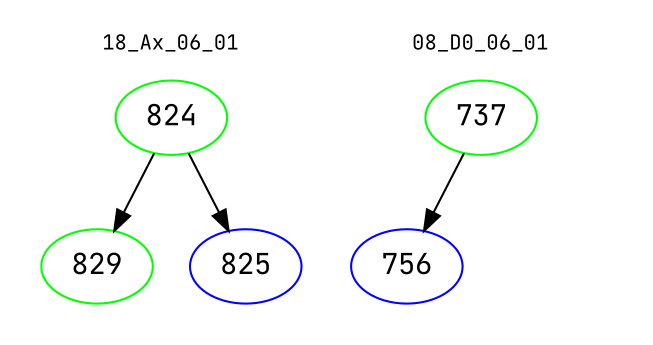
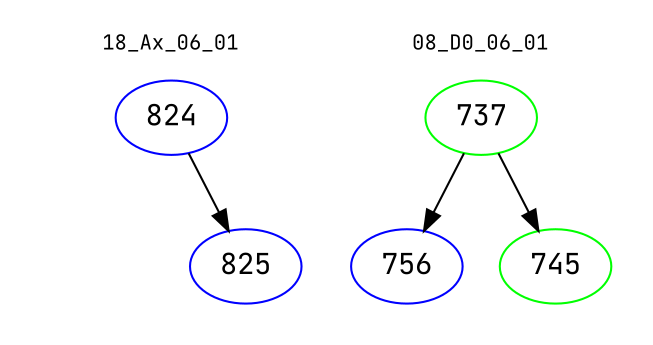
node "824": color green -> blue
node "829": removed
node "745": added
